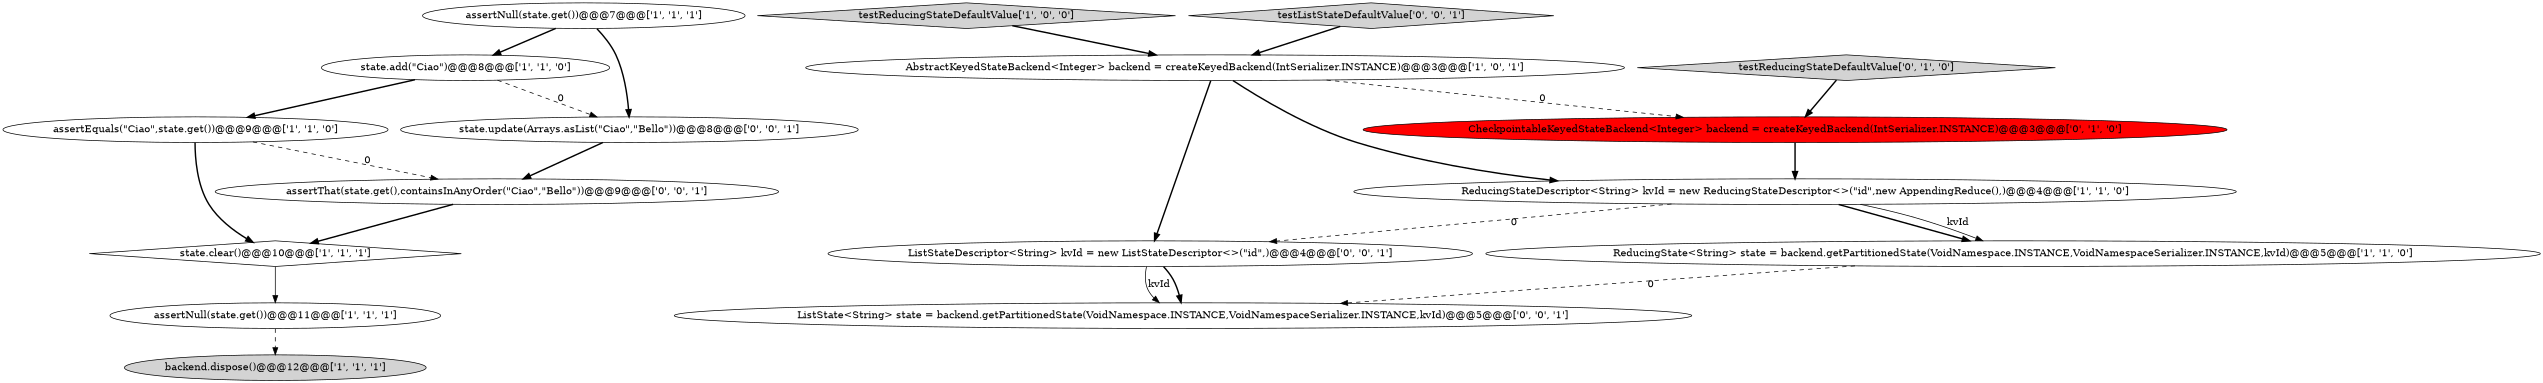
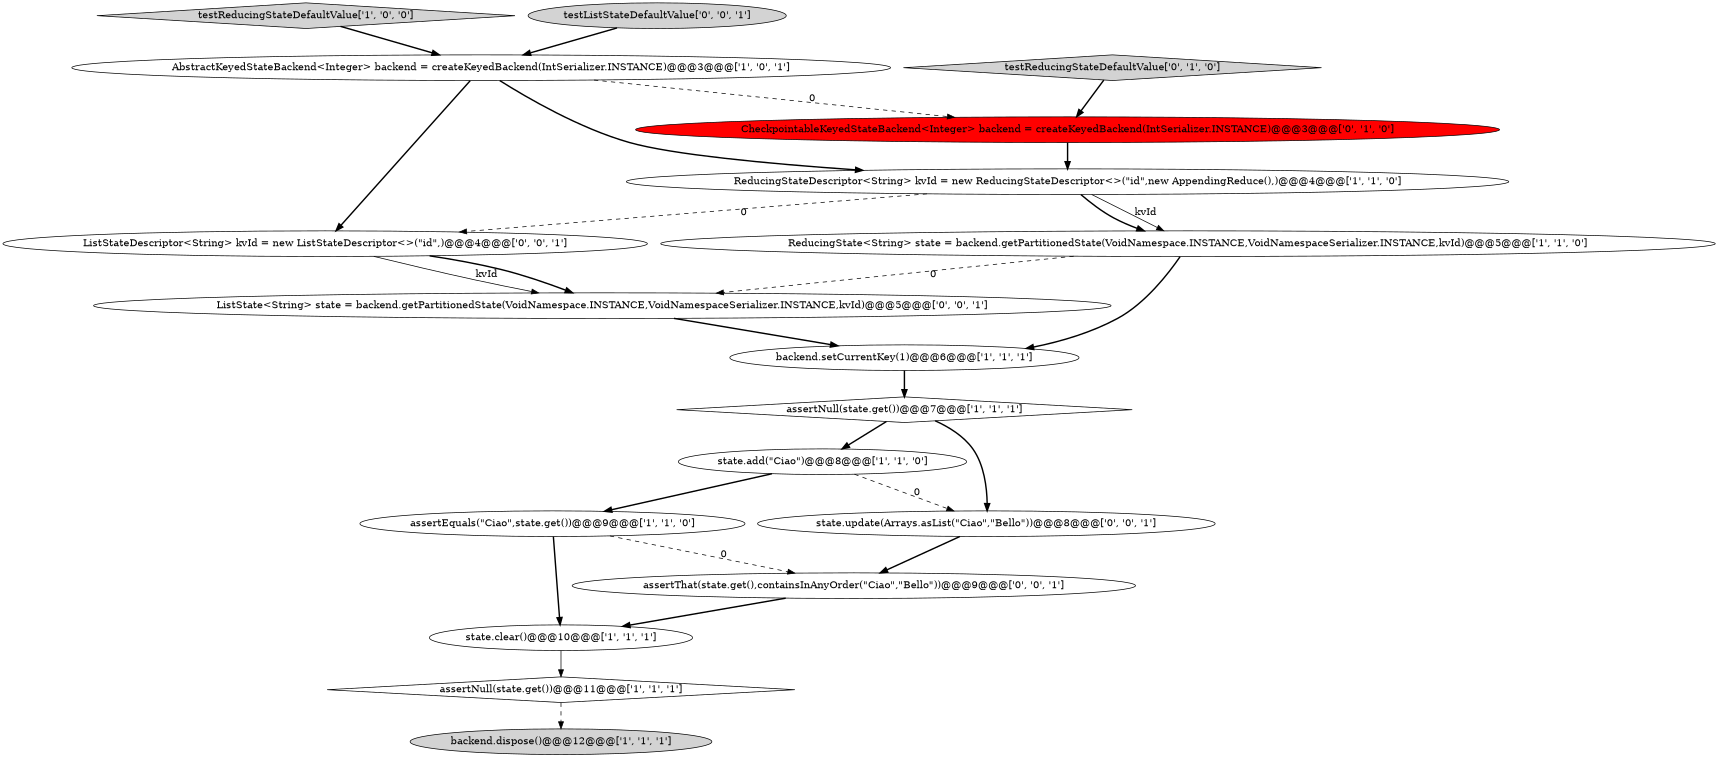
node "assertNull(state.get())@@@7@@@['1', '1', '1']": shape ellipse -> diamond
node "testListStateDefaultValue['0', '0', '1']": shape diamond -> ellipse
node "state.clear()@@@10@@@['1', '1', '1']": shape diamond -> ellipse
node "assertNull(state.get())@@@11@@@['1', '1', '1']": shape ellipse -> diamond
node "backend.setCurrentKey(1)@@@6@@@['1', '1', '1']": added
